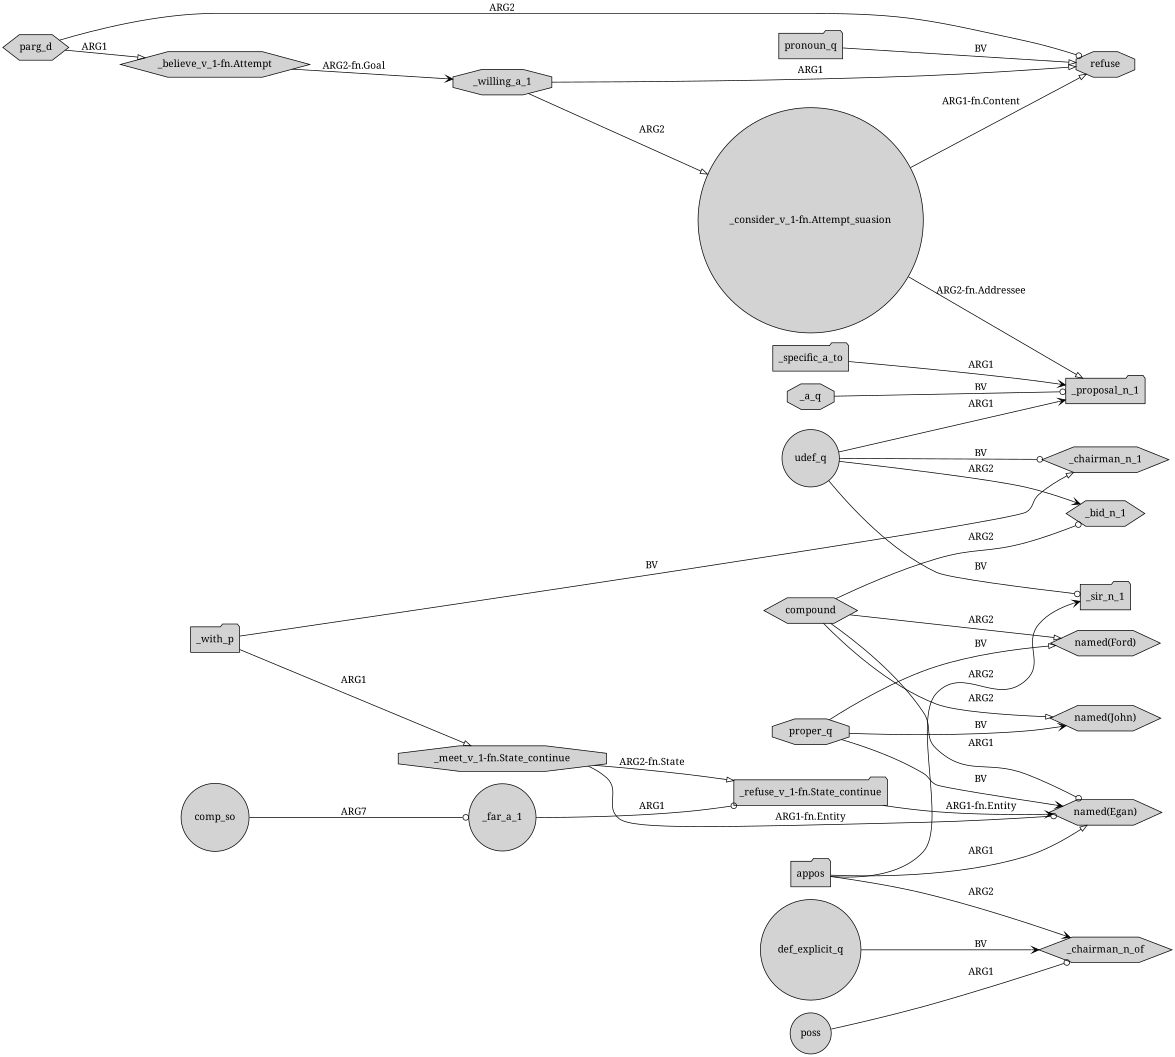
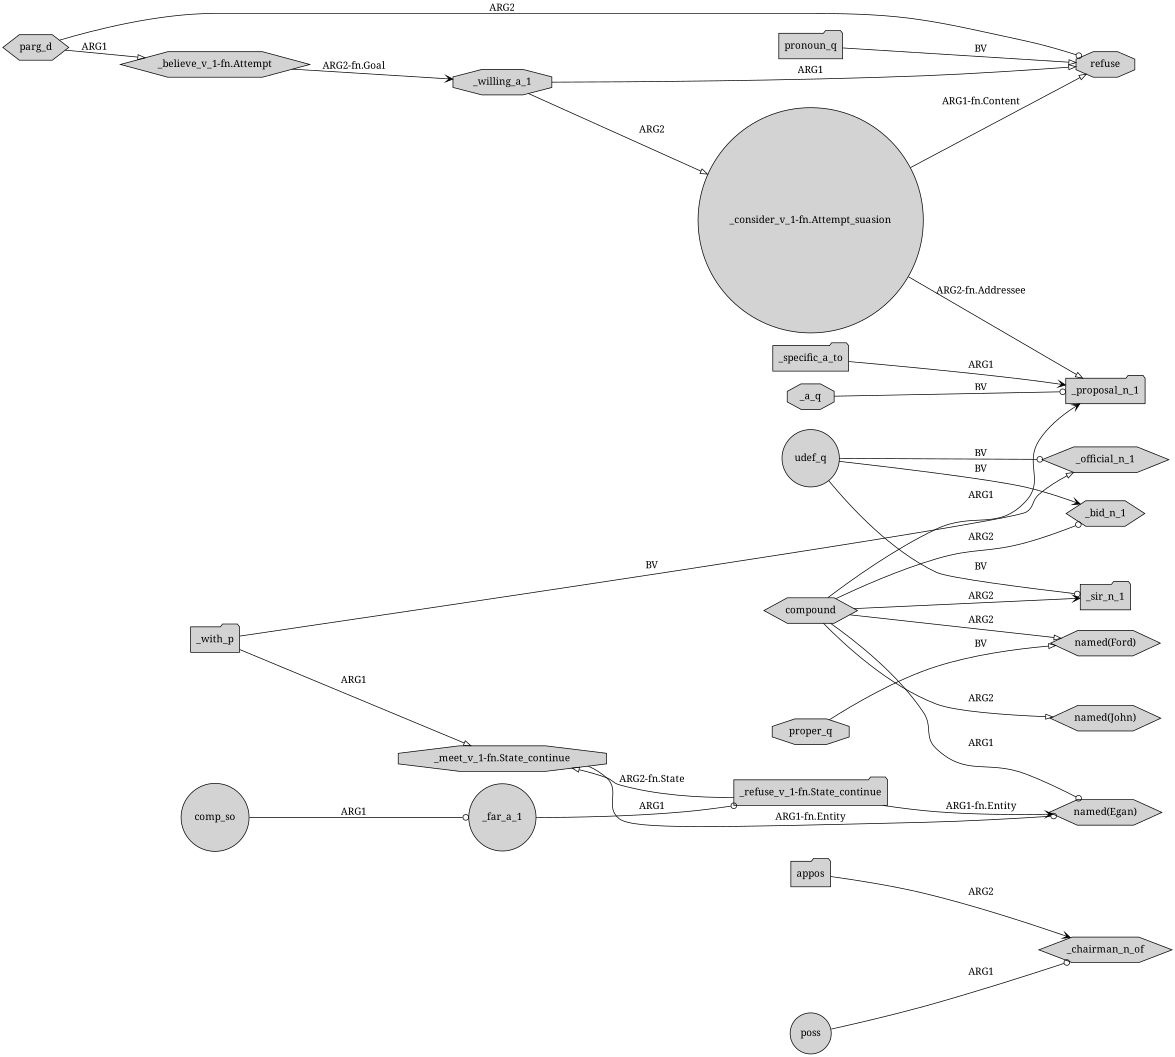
edge "udef_q" -> "_proposal_n_1": now "compound" -> "_proposal_n_1"
node "_chairman_n_1": label "_chairman_n_1" -> "_official_n_1"
edge "udef_q" -> "_bid_n_1": label "ARG2" -> "BV"
edge "appos" -> "_sir_n_1": now "compound" -> "_sir_n_1"
edge "proper_q" -> "named(John)": removed, label "BV"
edge "_meet_v_1-fn.State_continue" -> "_refuse_v_1-fn.State_continue": reversed
edge "proper_q" -> "named(Egan)": removed, label "BV"
edge "comp_so" -> "_far_a_1": label "ARG7" -> "ARG1"
edge "appos" -> "named(Egan)": removed, label "ARG1"
node "def_explicit_q": removed
